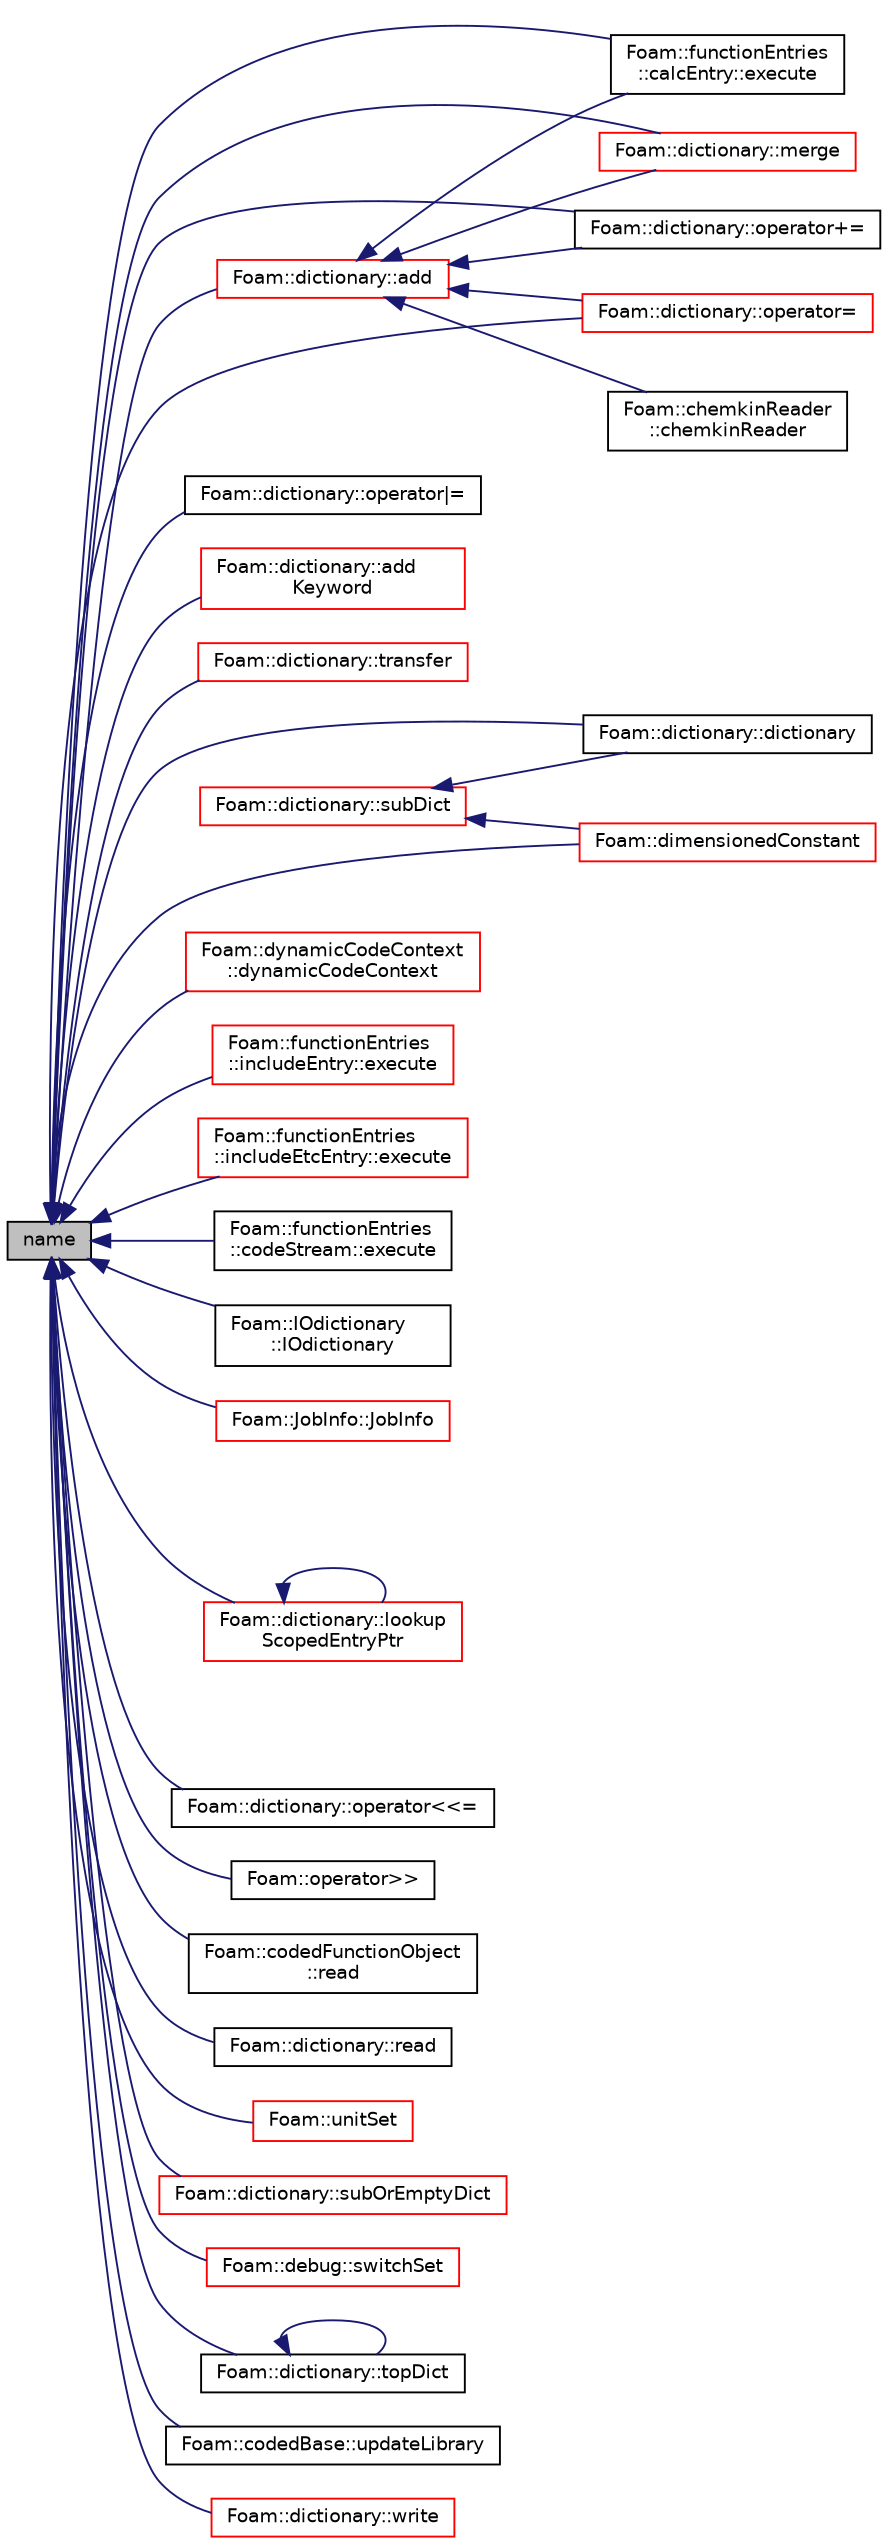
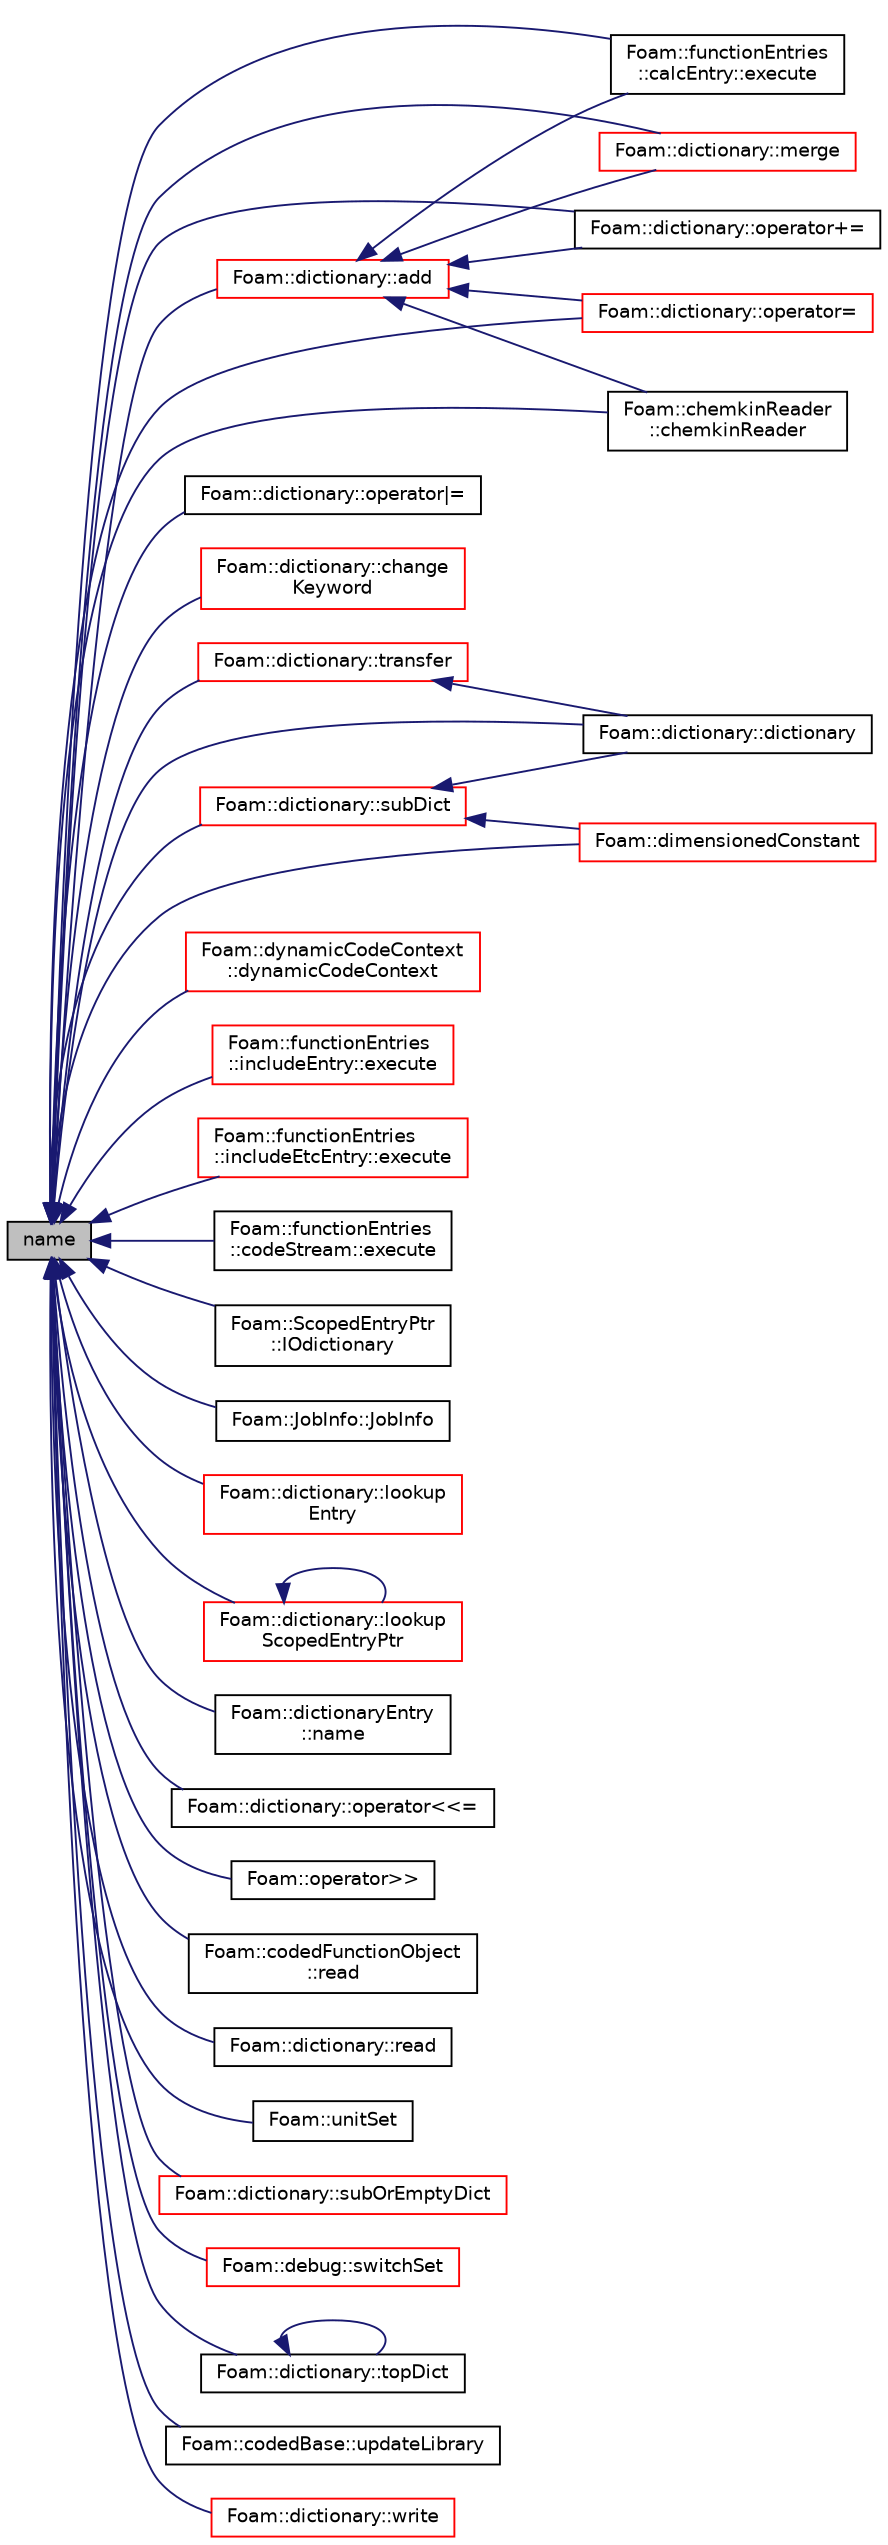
edge "Foam::chemkinReader ::chemkinReader" -> "name": added
node "Foam::dictionary::add Keyword": label "Foam::dictionary::add Keyword" -> "Foam::dictionary::change Keyword"
edge "Foam::dictionary::dictionary" -> "Foam::dictionary::transfer": added
edge "Foam::dictionary::subDict" -> "name": added
node "Foam::IOdictionary ::IOdictionary": label "Foam::IOdictionary ::IOdictionary" -> "Foam::ScopedEntryPtr ::IOdictionary"
node "Foam::JobInfo::JobInfo": color red -> black
node "Foam::dictionary::lookup Entry": added
node "Foam::dictionaryEntry ::name": added
node "Foam::unitSet": color red -> black
